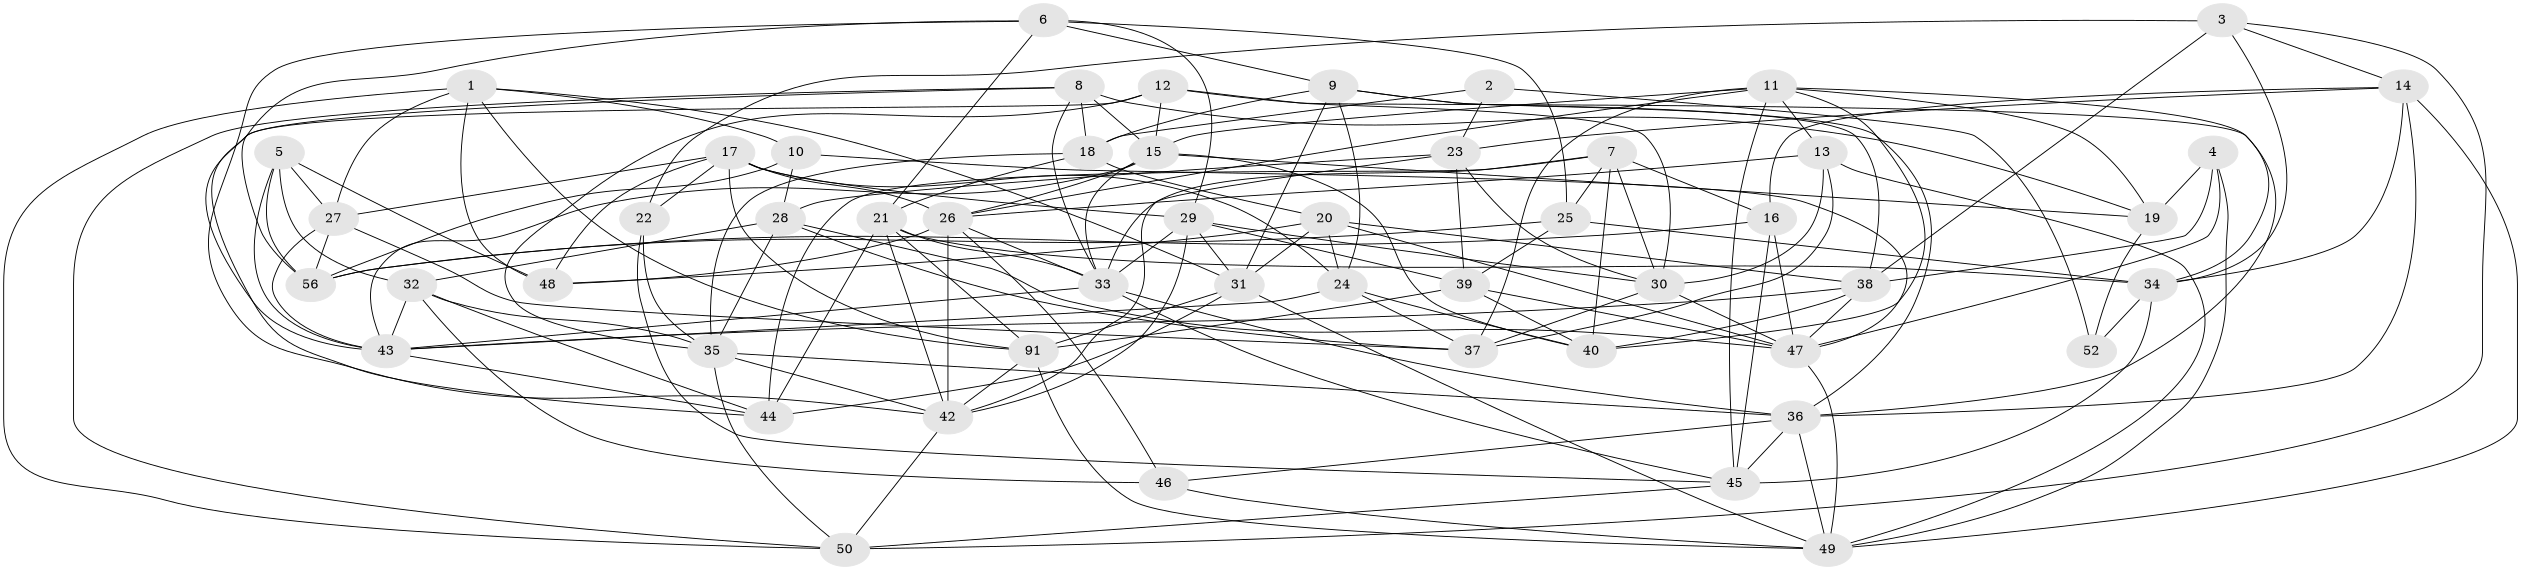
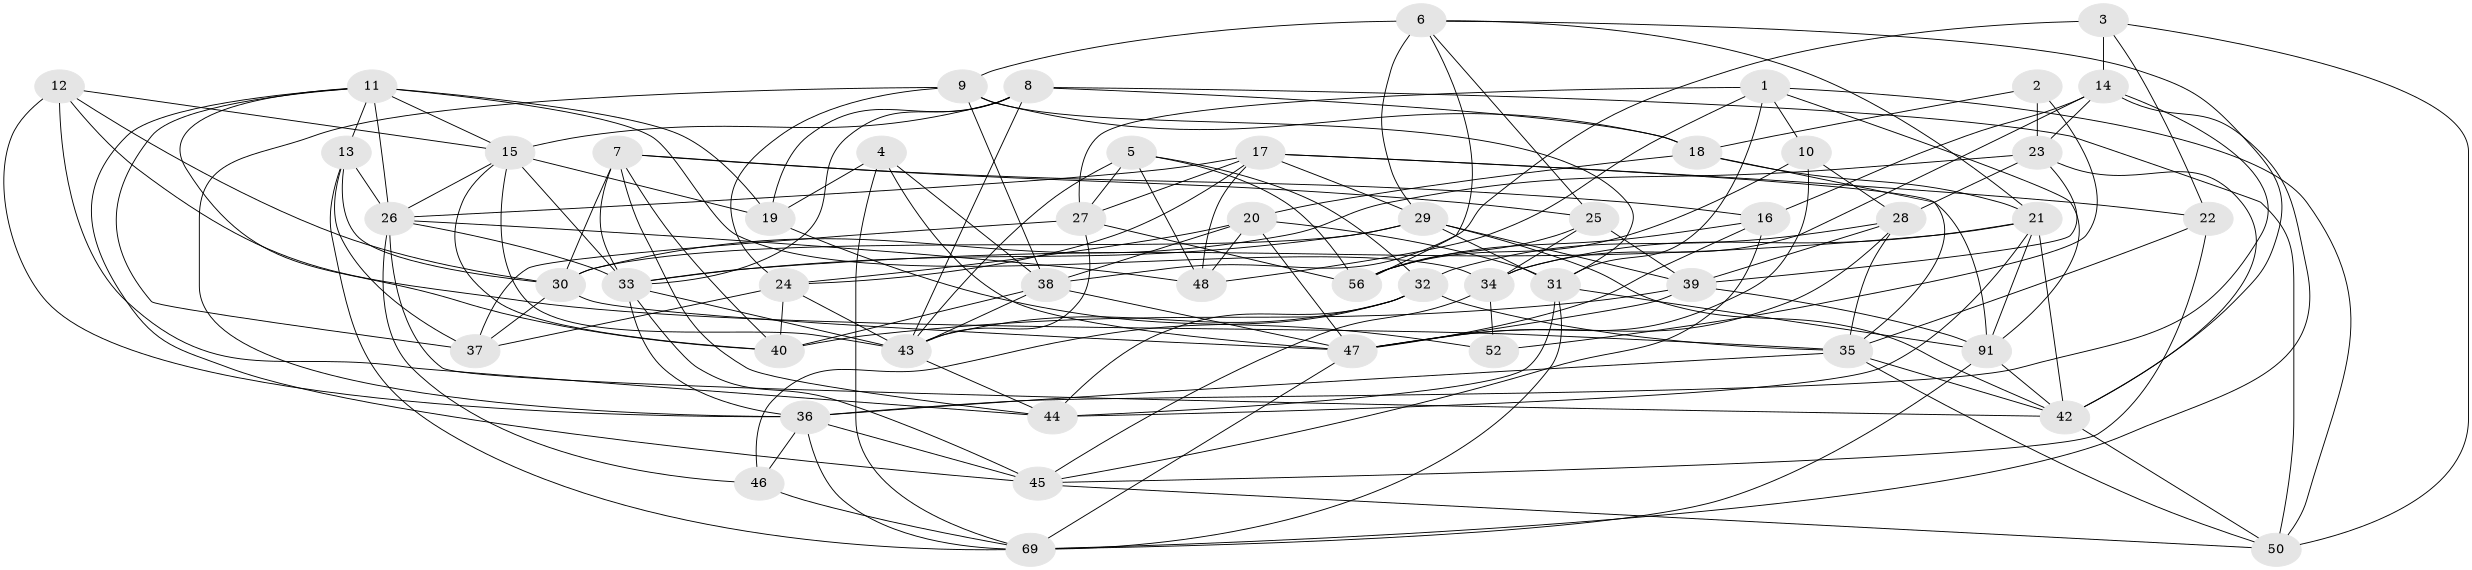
edge "3" -- "34": removed
edge "28" -- "37": now "28" -- "39"
node "49": label "49" -> "69"
